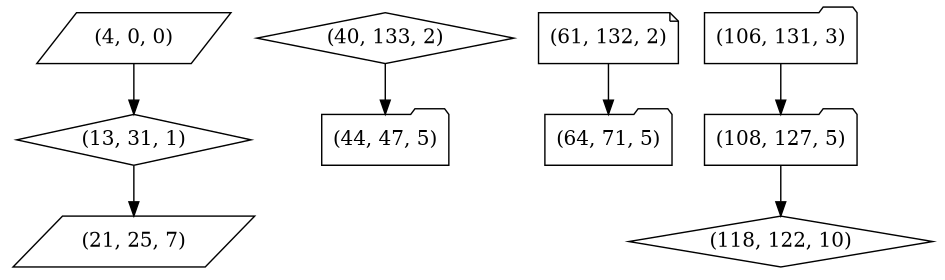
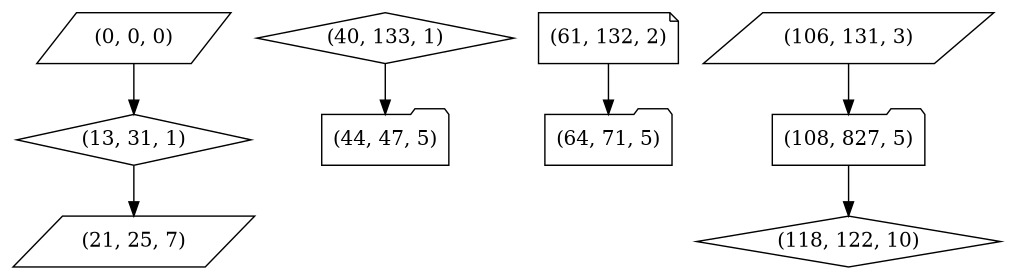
node "(4, 0, 0)": label "(4, 0, 0)" -> "(0, 0, 0)"
node "(40, 133, 2)": label "(40, 133, 2)" -> "(40, 133, 1)"
node "(106, 131, 3)": shape folder -> parallelogram
node "(108, 127, 5)": label "(108, 127, 5)" -> "(108, 827, 5)"
